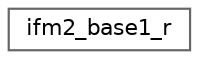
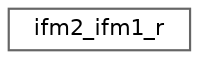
node "ifm2_base1_r": label "ifm2_base1_r" -> "ifm2_ifm1_r"
